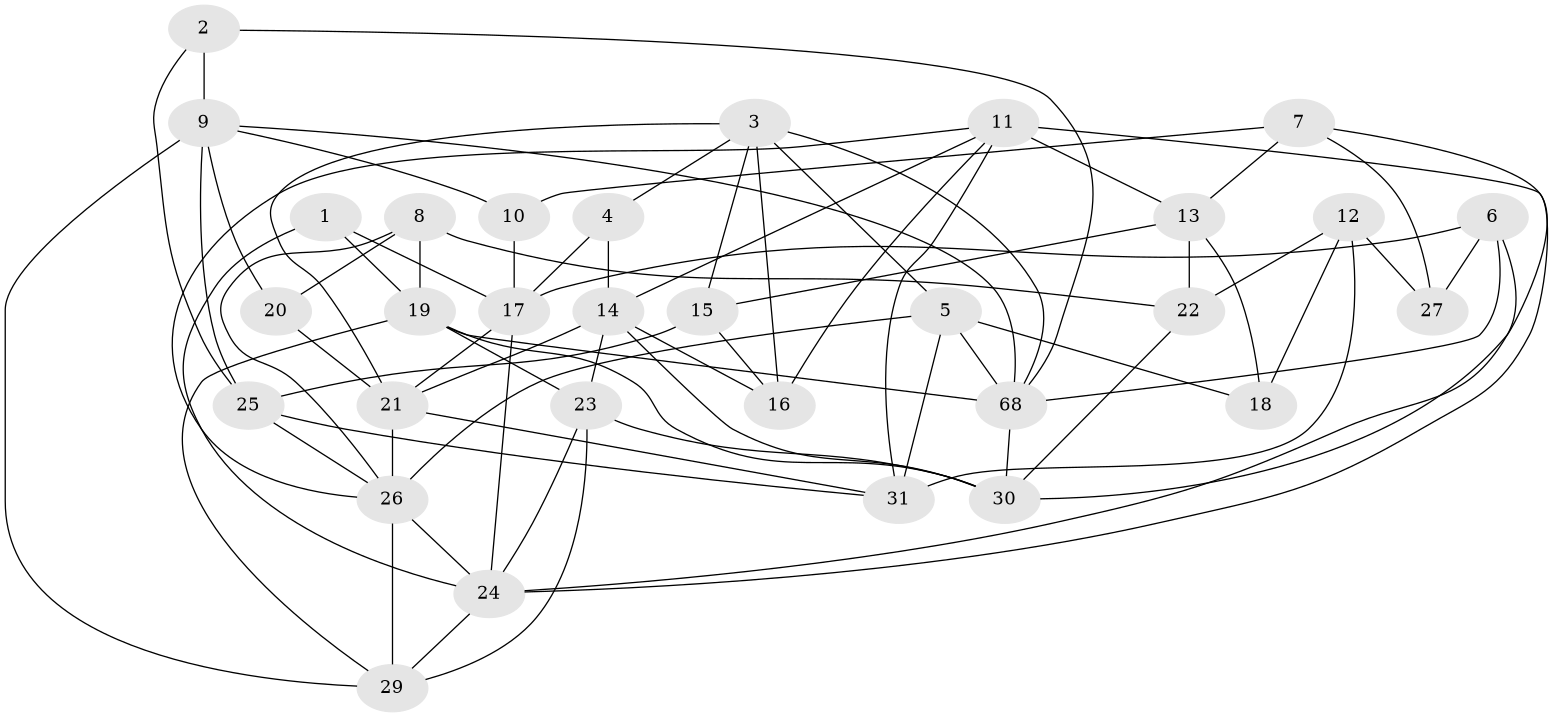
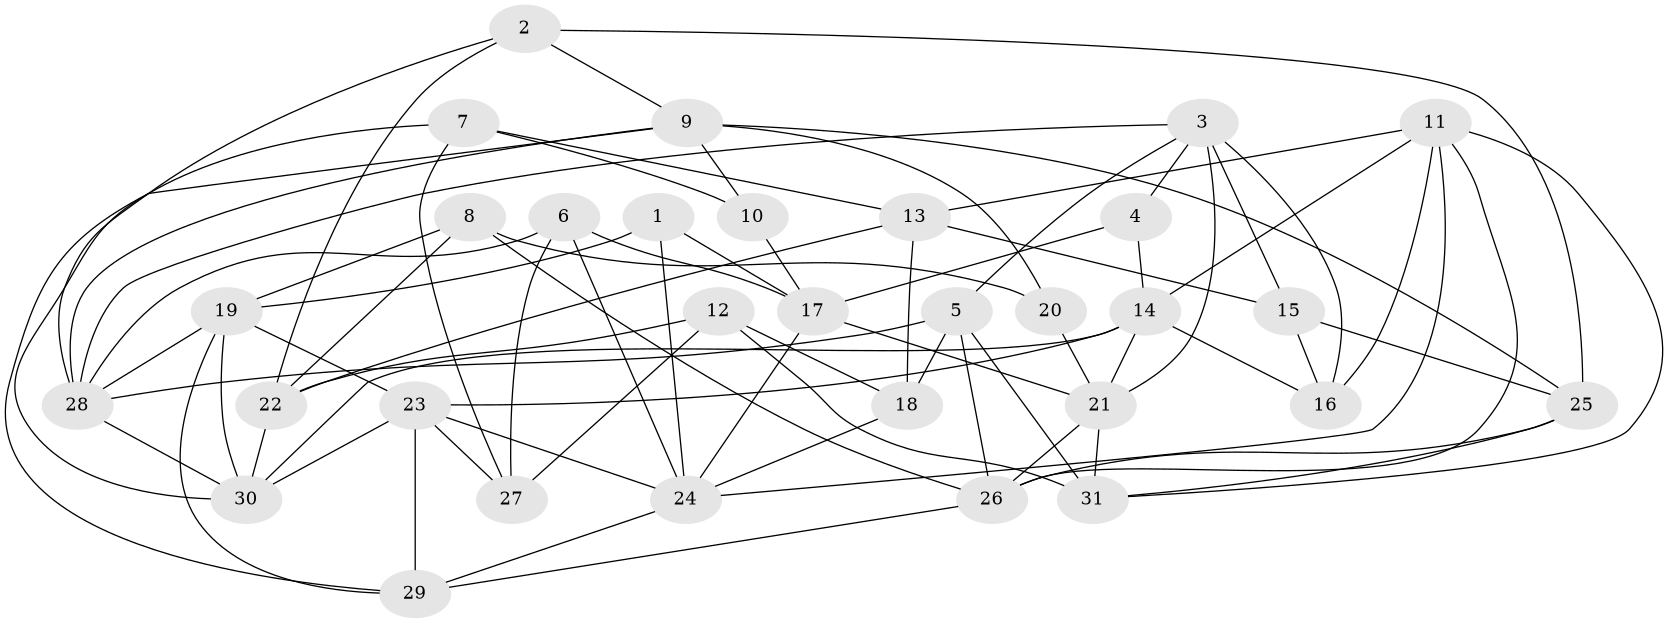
edge "2" -- "22": added
node "68": label "68" -> "28"
edge "23" -- "27": added
edge "26" -- "24": now "18" -- "24"
